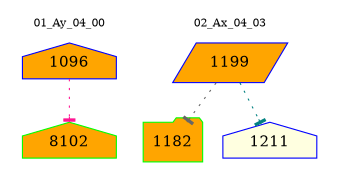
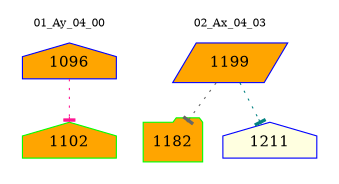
node "8102": label "8102" -> "1102"
